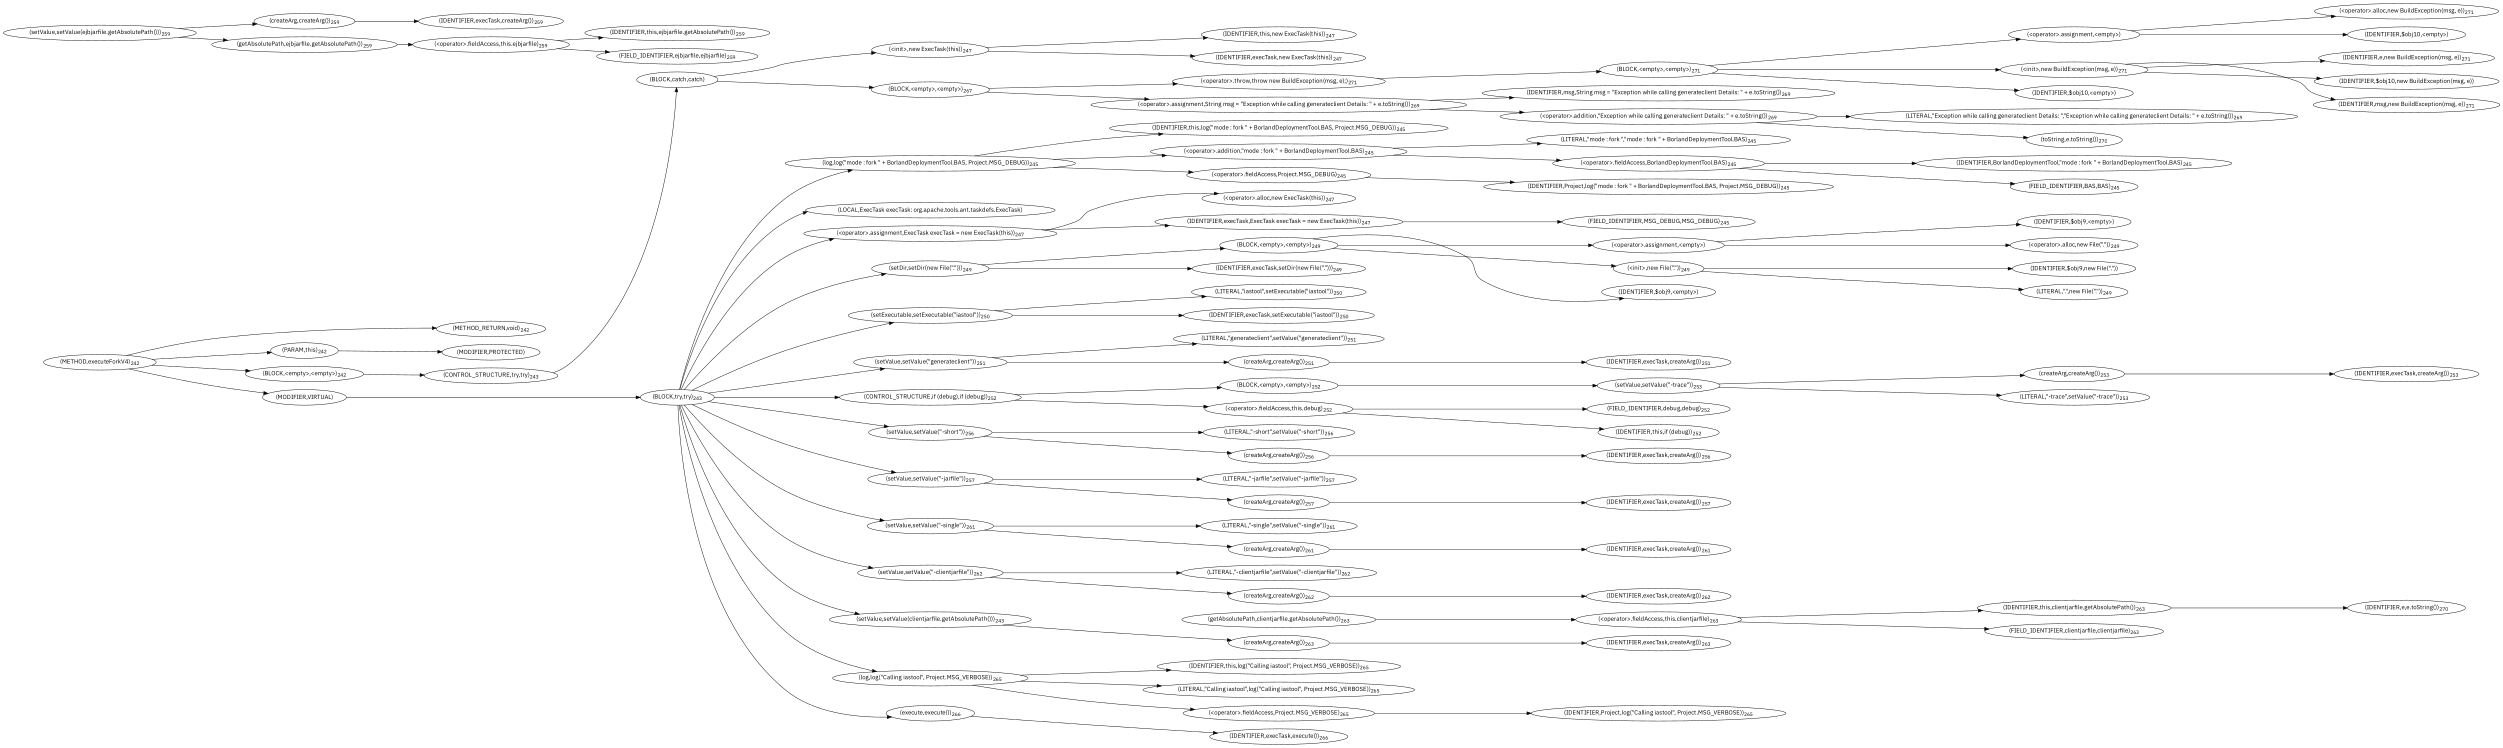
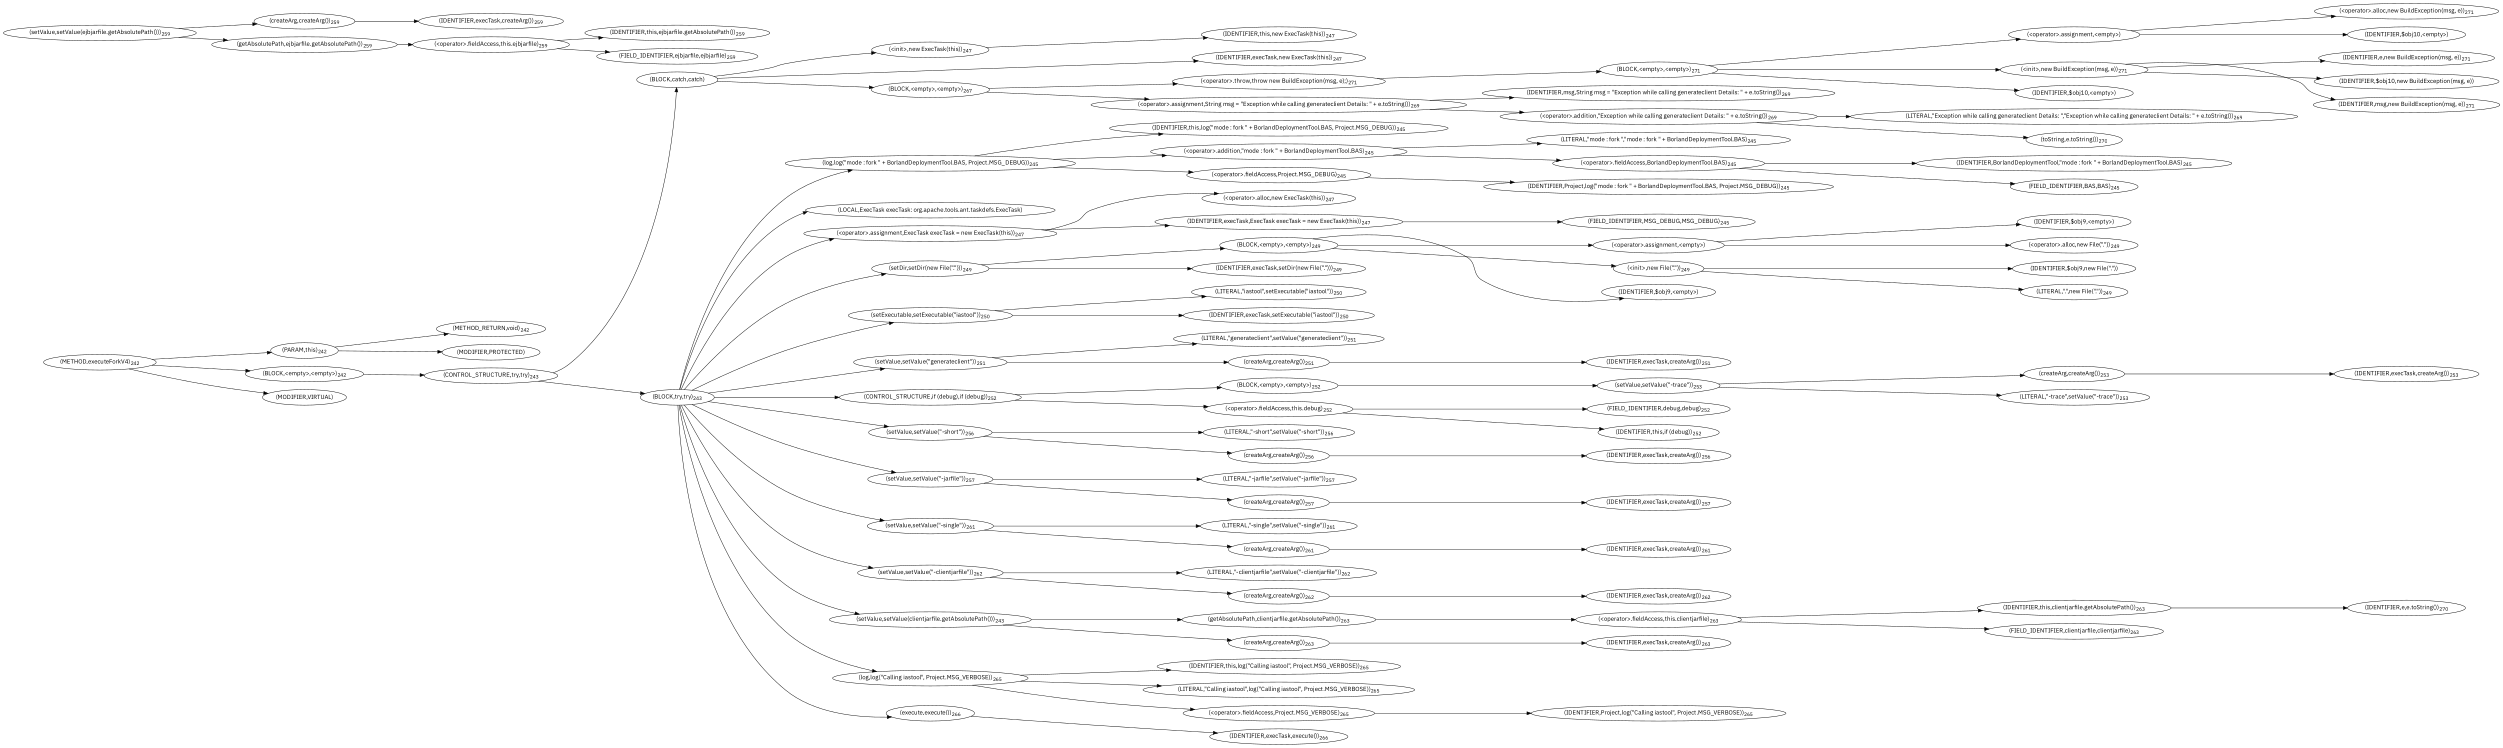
edge "(<init>,new ExecTask(this))" -> "(IDENTIFIER,execTask,new ExecTask(this))": now "(BLOCK,catch,catch)" -> "(IDENTIFIER,execTask,new ExecTask(this))"
edge "(METHOD,executeForkV4)" -> "(METHOD_RETURN,void)": now "(PARAM,this)" -> "(METHOD_RETURN,void)"
edge "(MODIFIER,VIRTUAL)" -> "(BLOCK,try,try)": now "(CONTROL_STRUCTURE,try,try)" -> "(BLOCK,try,try)"
edge "(setValue,setValue(clientjarfile.getAbsolutePath()))" -> "(getAbsolutePath,clientjarfile.getAbsolutePath())": added
